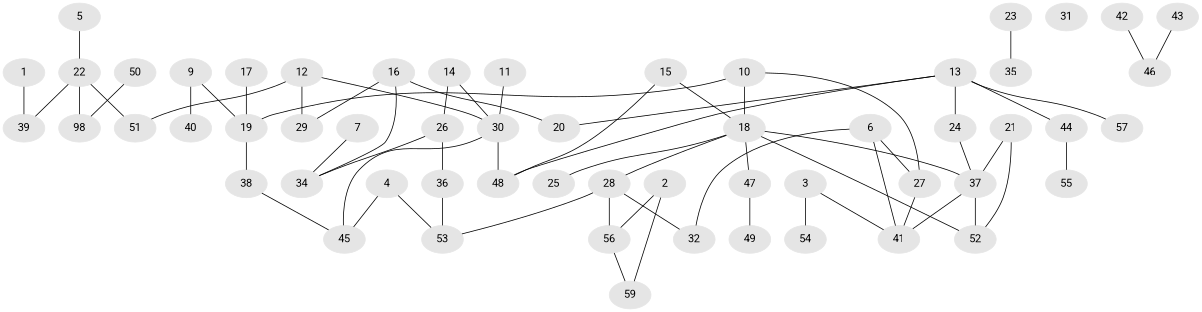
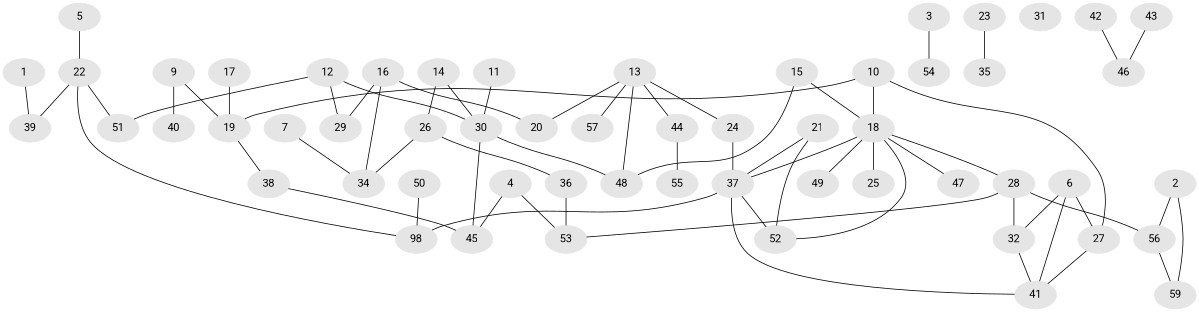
edge "37" -- "98": added
edge "47" -- "49": now "18" -- "49"
edge "3" -- "41": now "32" -- "41"
